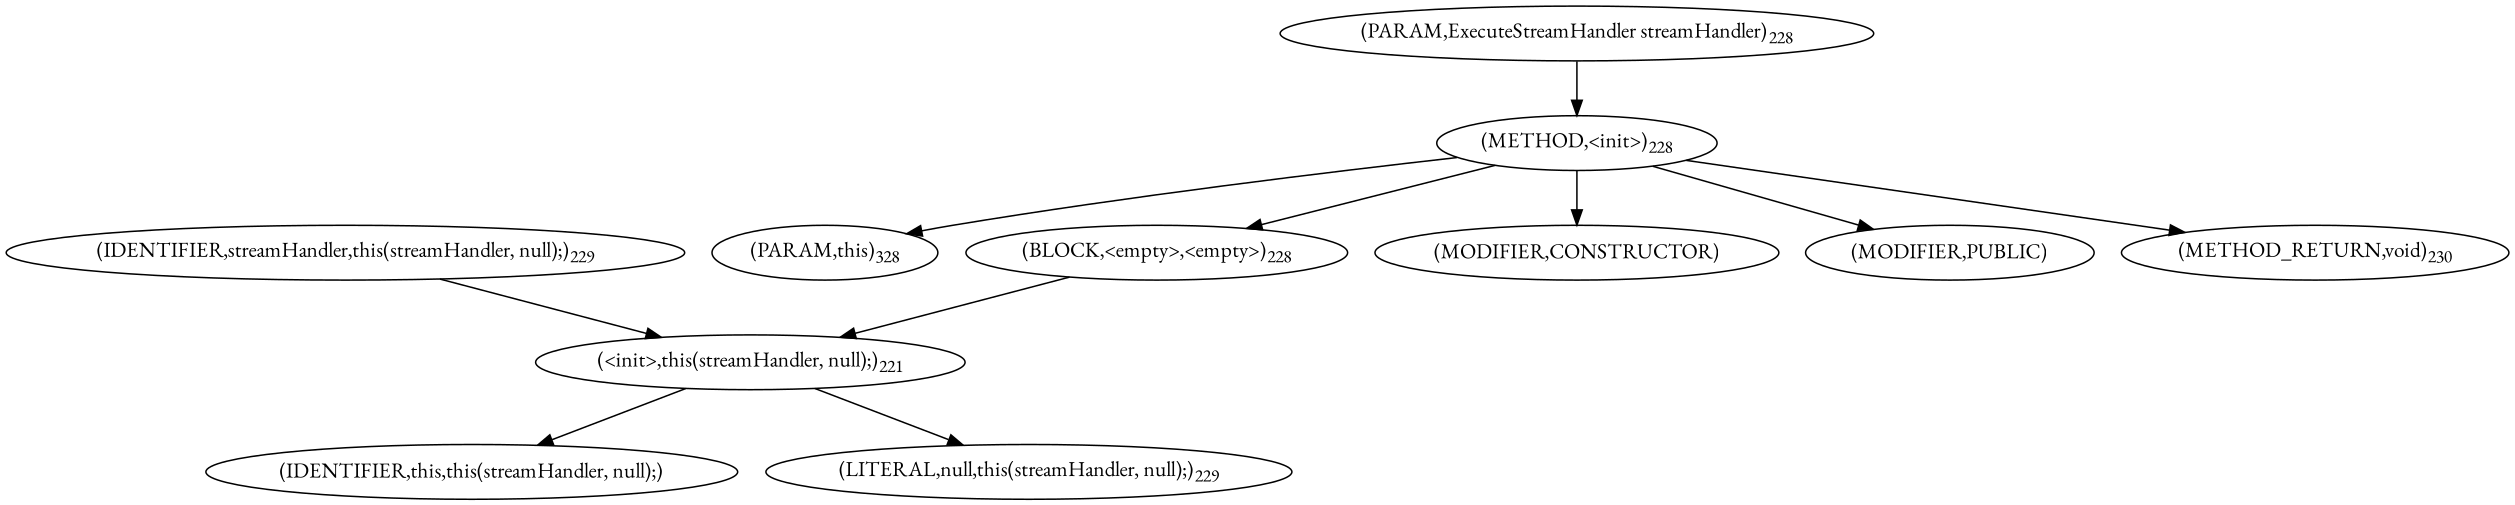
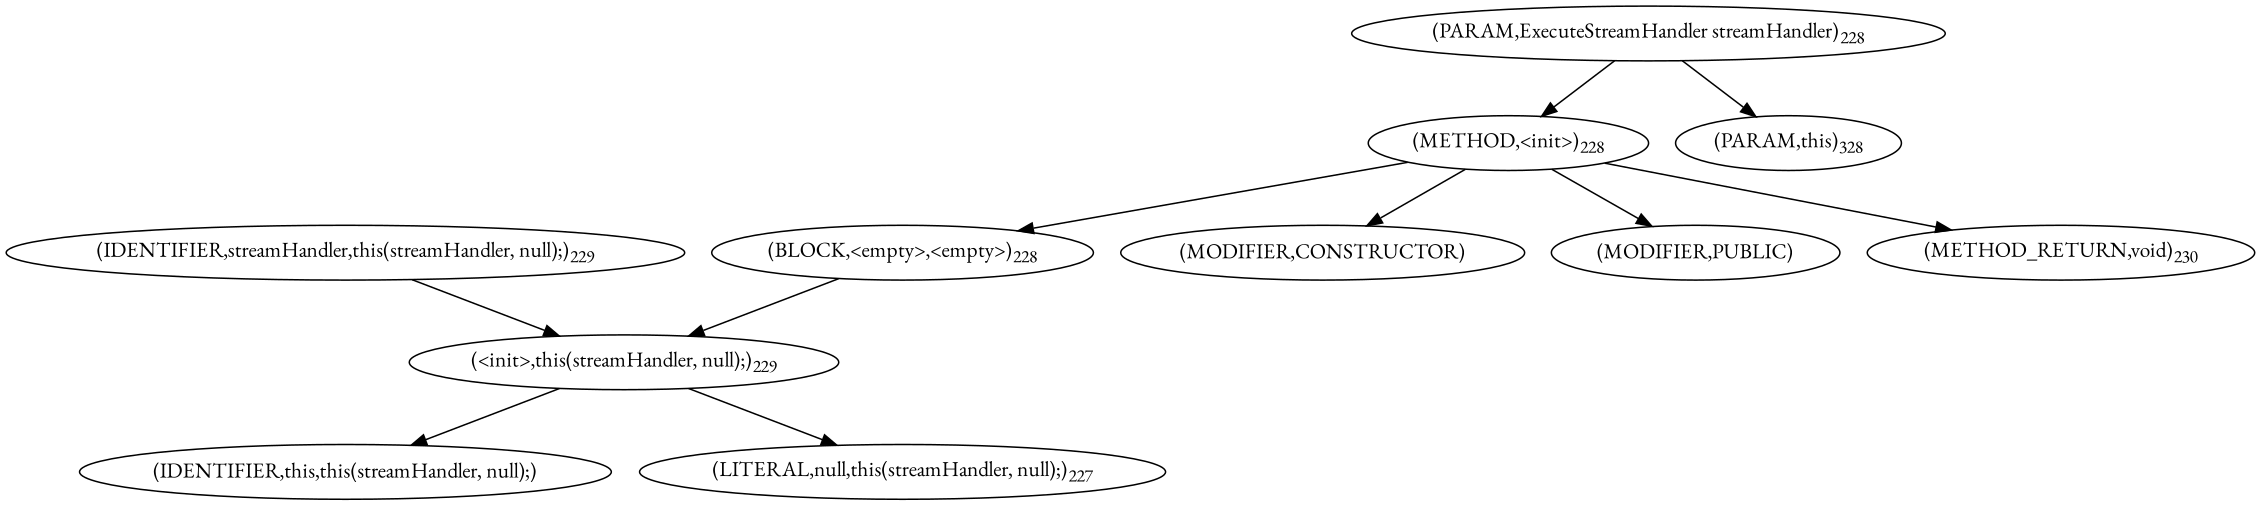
edge "(METHOD,<init>)" -> "(PARAM,this)": now "(PARAM,ExecuteStreamHandler streamHandler)" -> "(PARAM,this)"
node "(<init>,this(streamHandler, null);)": text "221" -> "229"
node "(LITERAL,null,this(streamHandler, null);)": text "229" -> "227"
